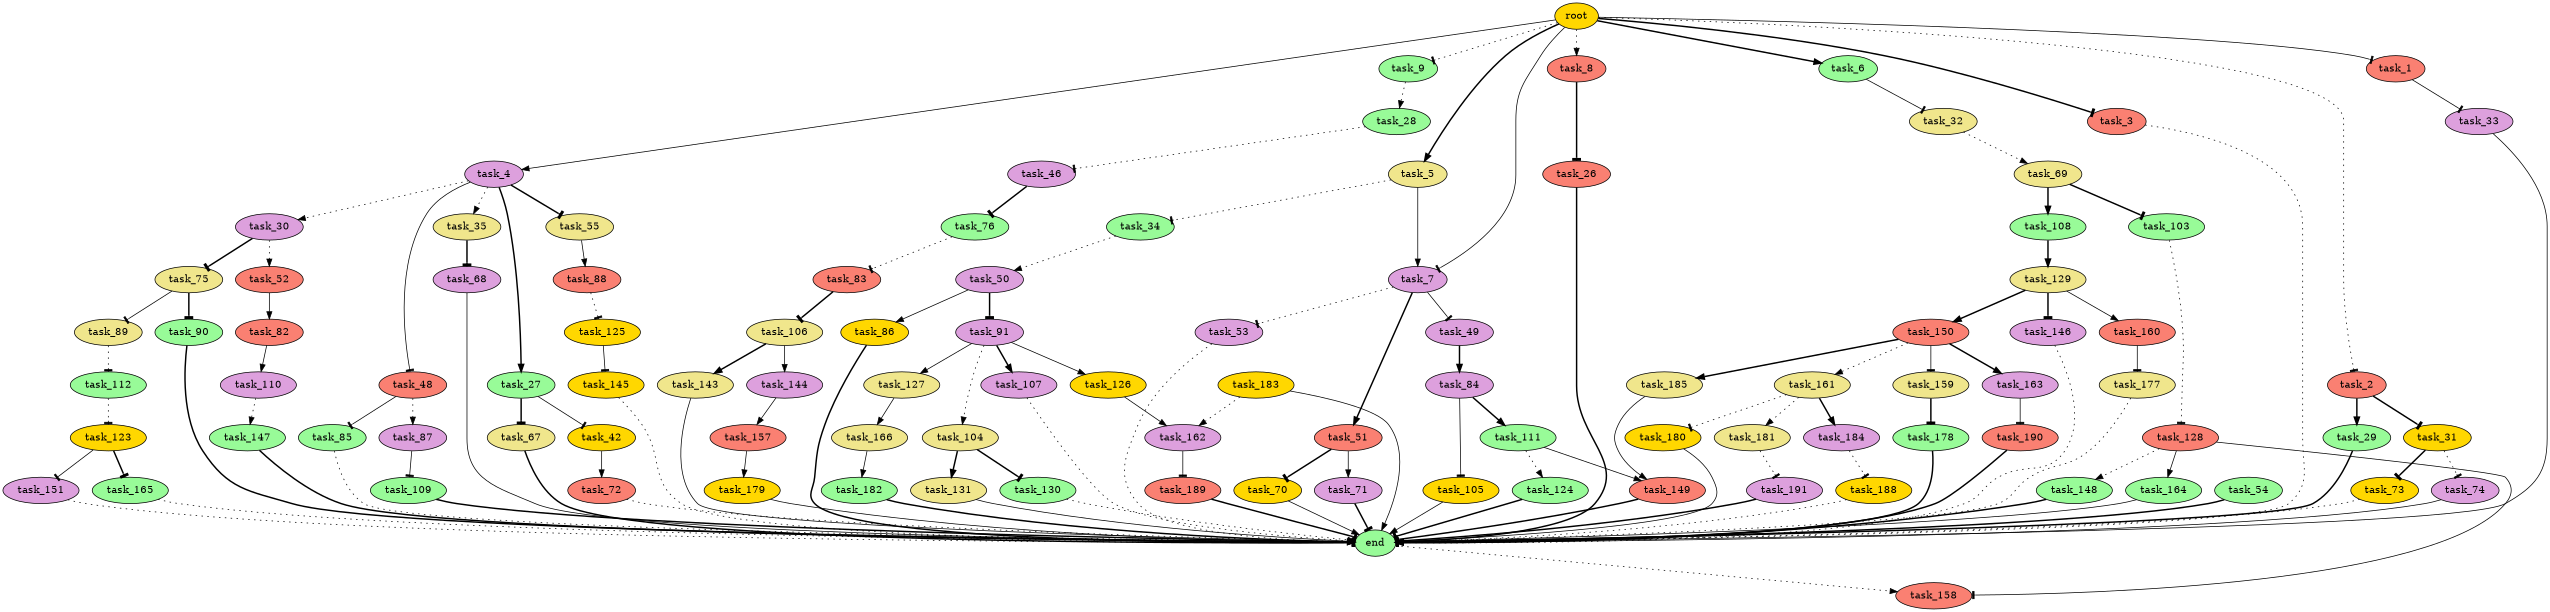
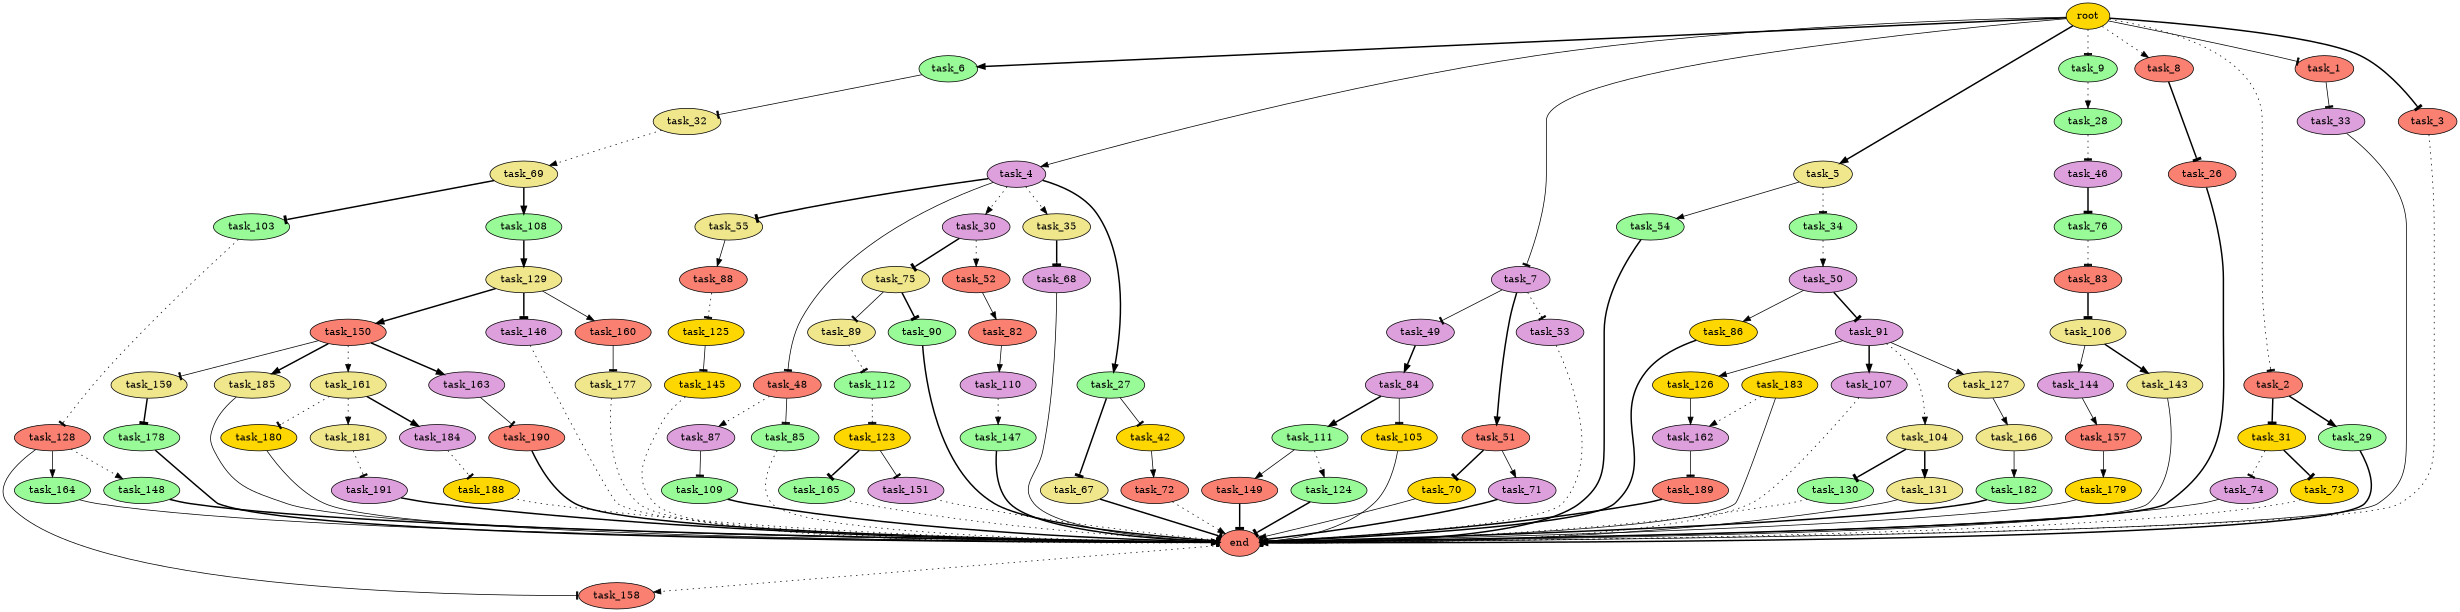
edge "task_5" -> "task_7": now "task_5" -> "task_54"
edge "task_185" -> "task_149": now "task_185" -> "end"
node "end": fillcolor palegreen -> salmon
